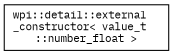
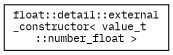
node "wpi::detail::external _constructor< value_t ::number_float >": label "wpi::detail::external _constructor< value_t ::number_float >" -> "float::detail::external _constructor< value_t ::number_float >"
